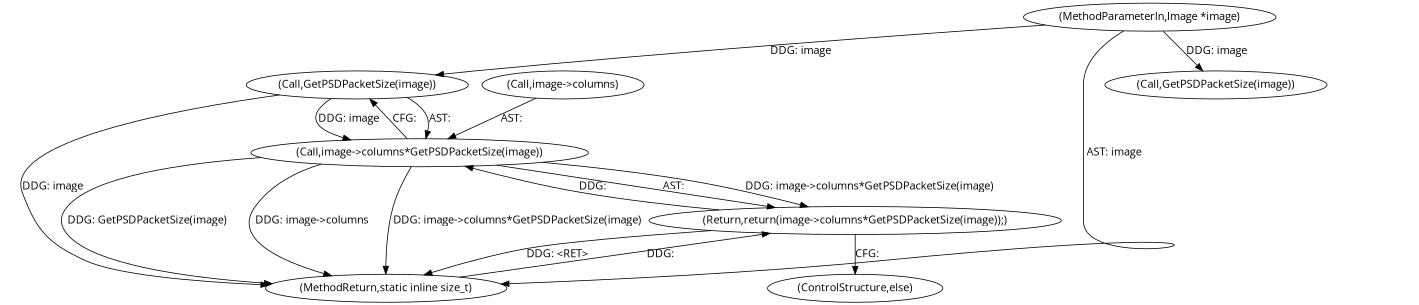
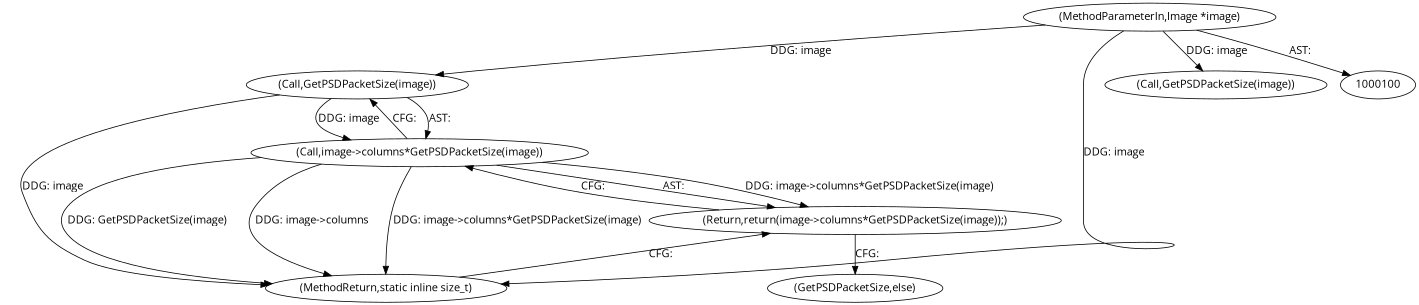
node "(Call,image->columns)": removed
node "1000100": added
edge "(MethodParameterIn,Image *image)" -> "(MethodReturn,static inline size_t)": label "AST: image" -> "DDG: image"
edge "(Return,return(image->columns*GetPSDPacketSize(image));)" -> "(Call,image->columns*GetPSDPacketSize(image))": label "DDG: " -> "CFG: "
edge "(Return,return(image->columns*GetPSDPacketSize(image));)" -> "(MethodReturn,static inline size_t)": removed, label "DDG: <RET>"
edge "(MethodReturn,static inline size_t)" -> "(Return,return(image->columns*GetPSDPacketSize(image));)": label "DDG: " -> "CFG: "
node "(ControlStructure,else)": label "(ControlStructure,else)" -> "(GetPSDPacketSize,else)"
